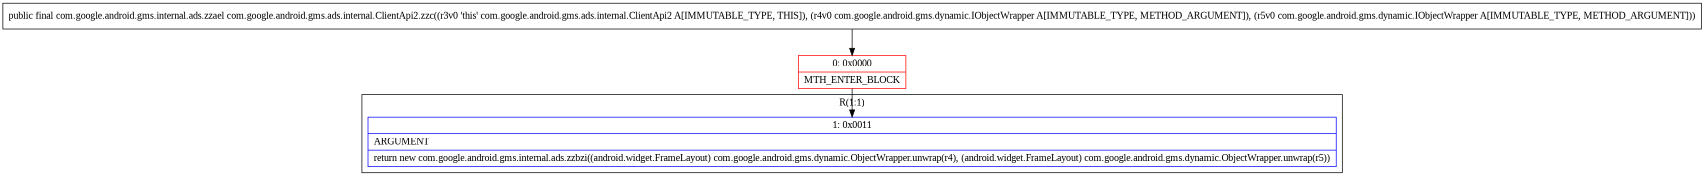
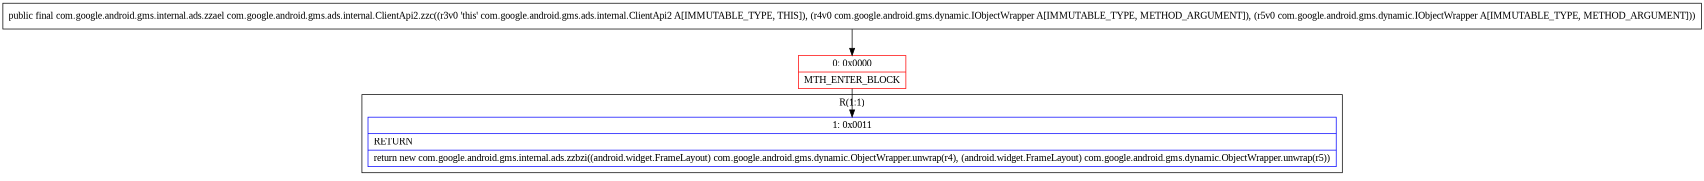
node "1: 0x0011": text "ARGUMENT" -> "RETURN"
